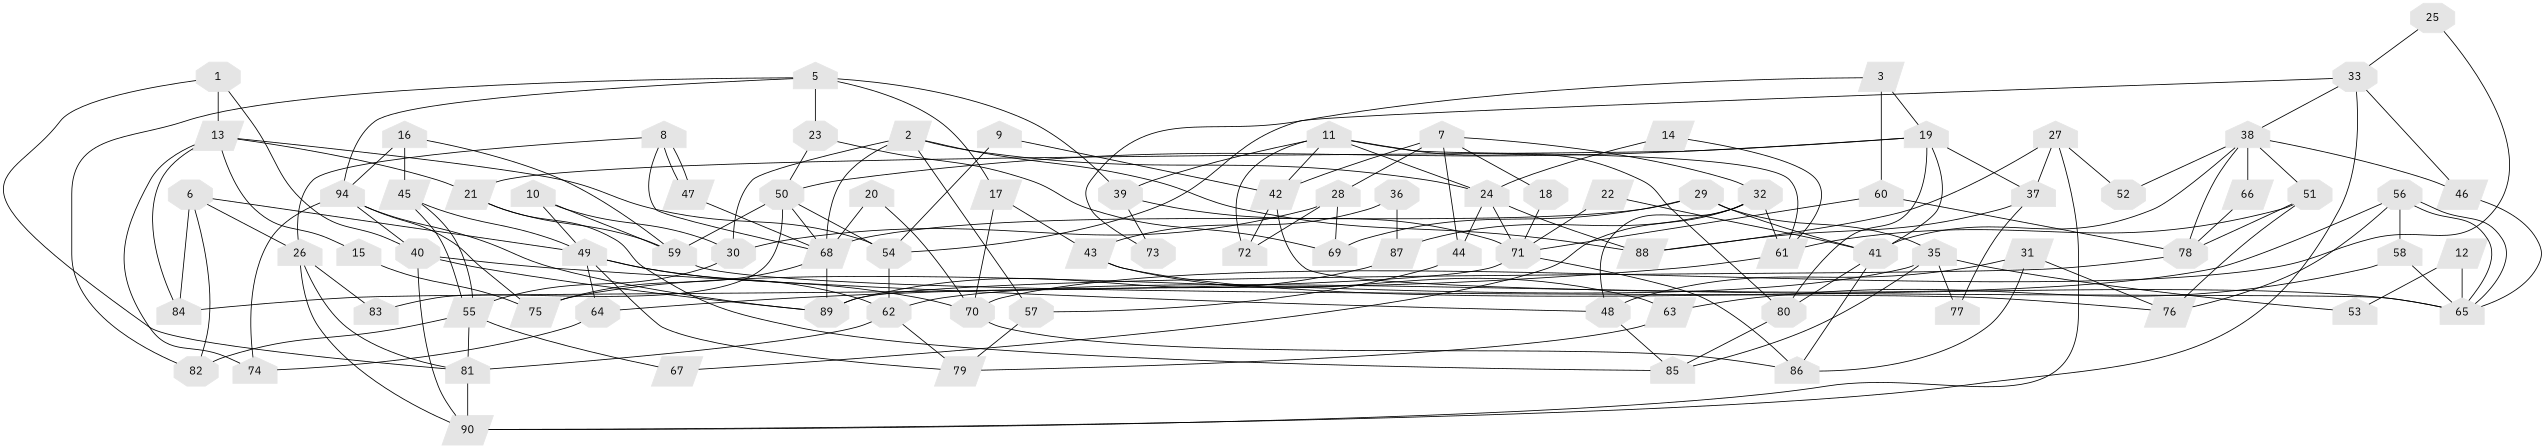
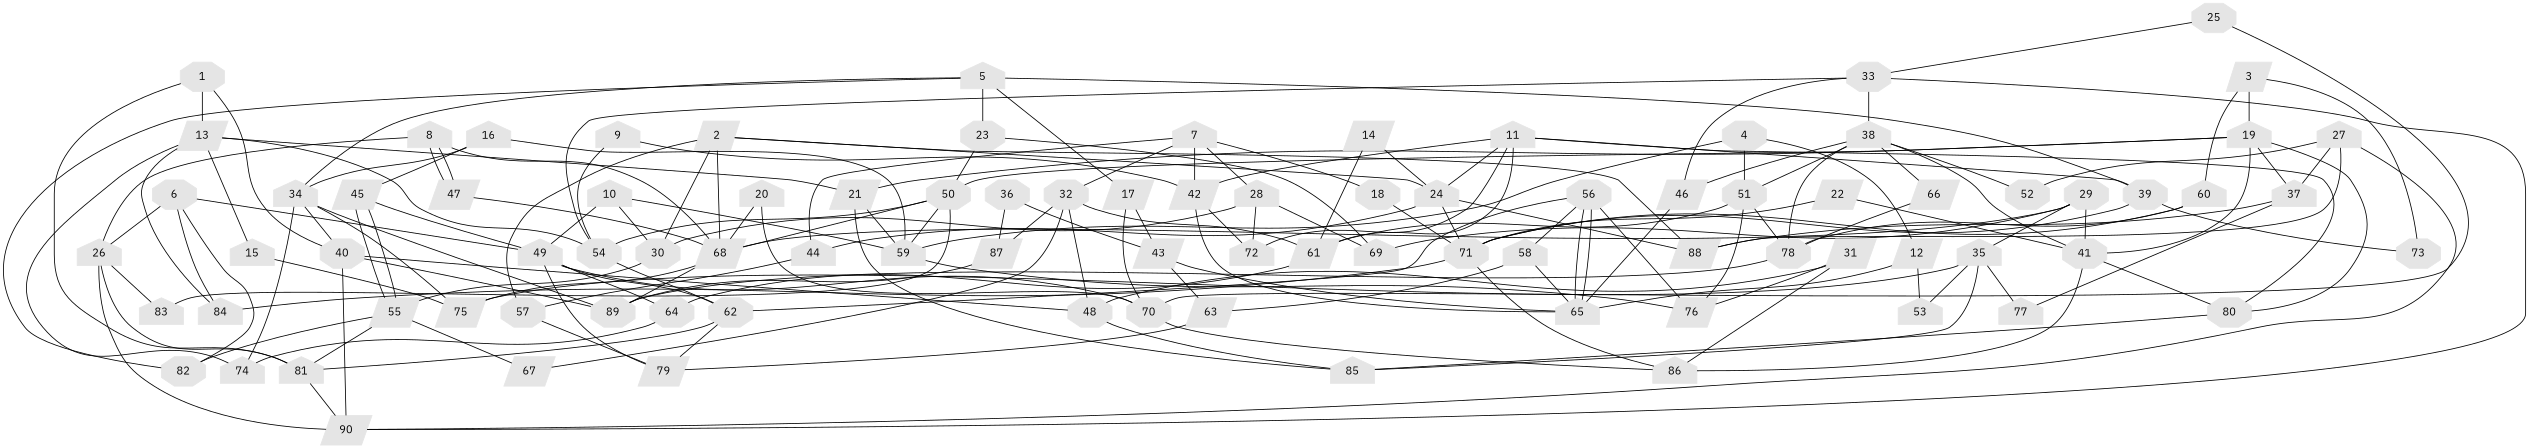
node "4": added
node "94": label "94" -> "34"
